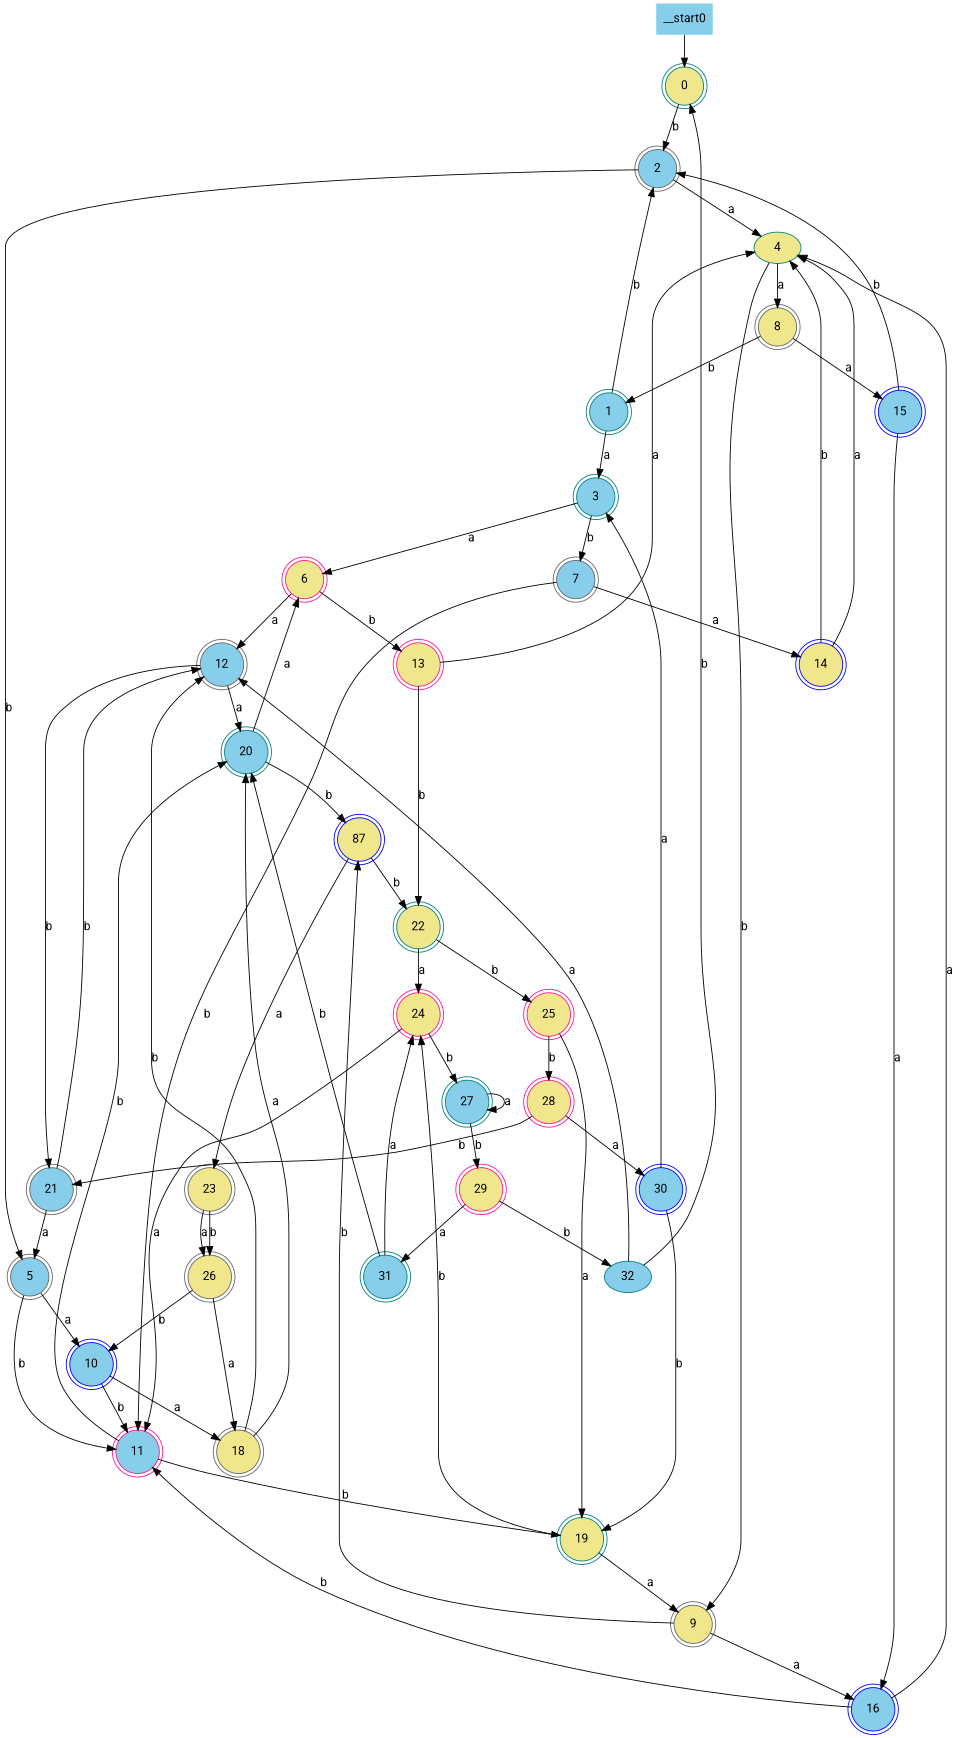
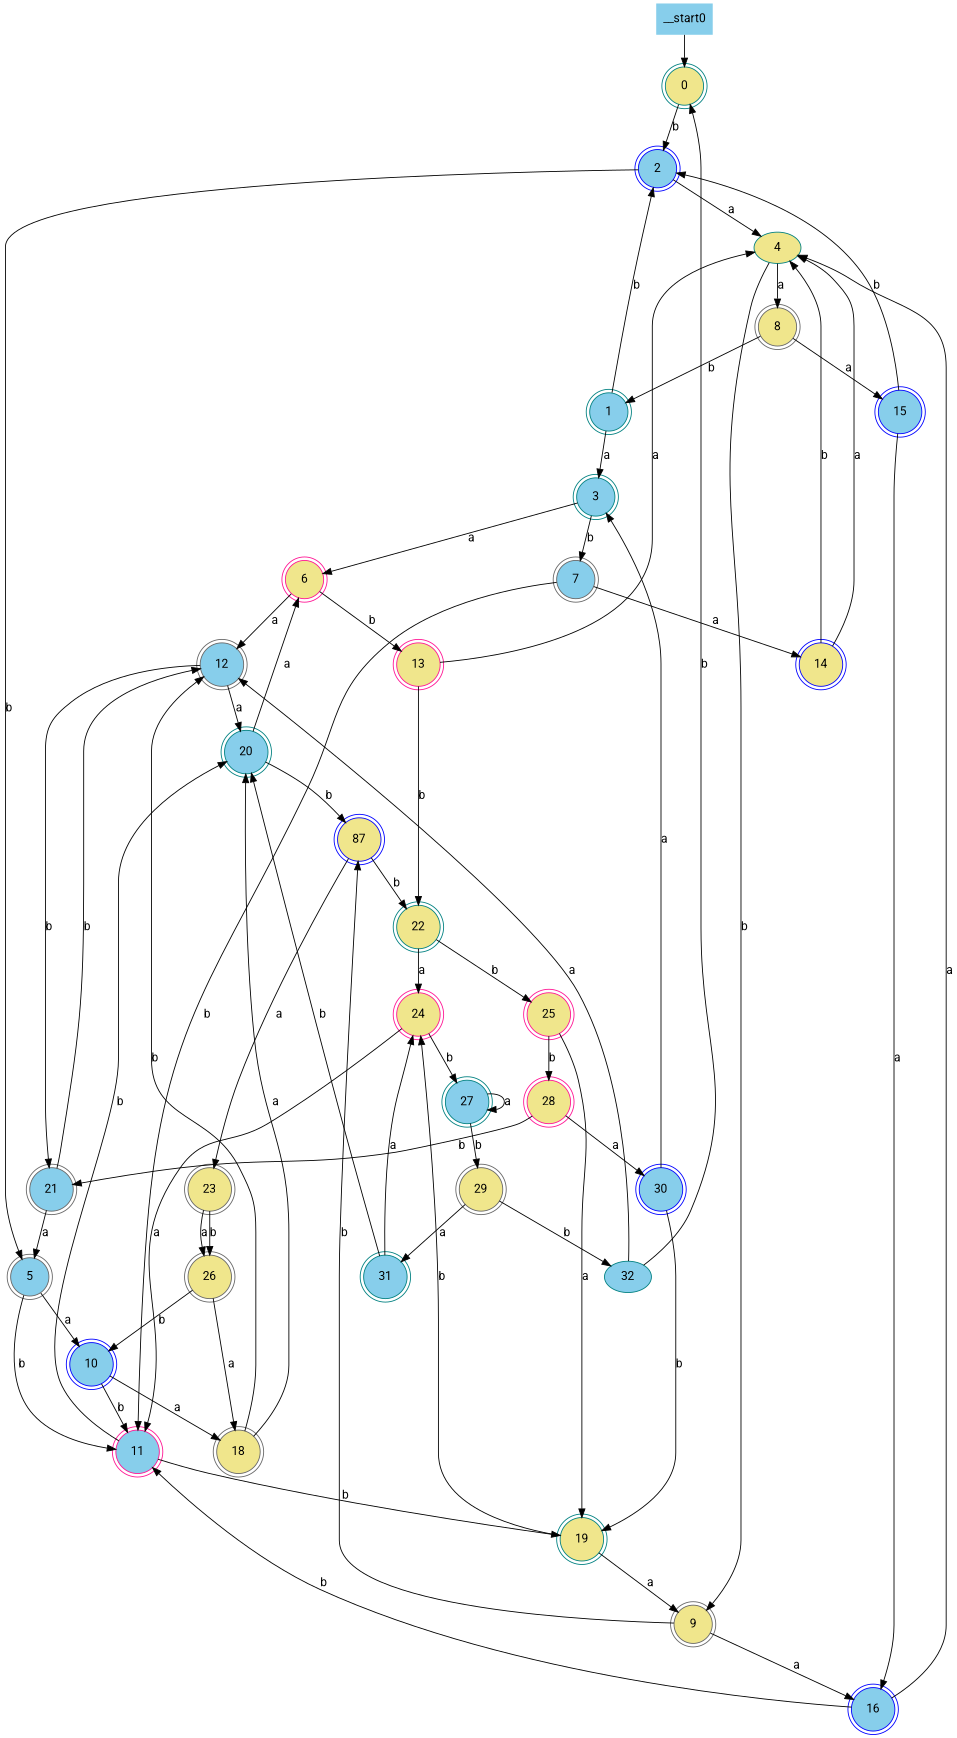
node "2": color gray40 -> blue
node "29": color deeppink -> gray40
